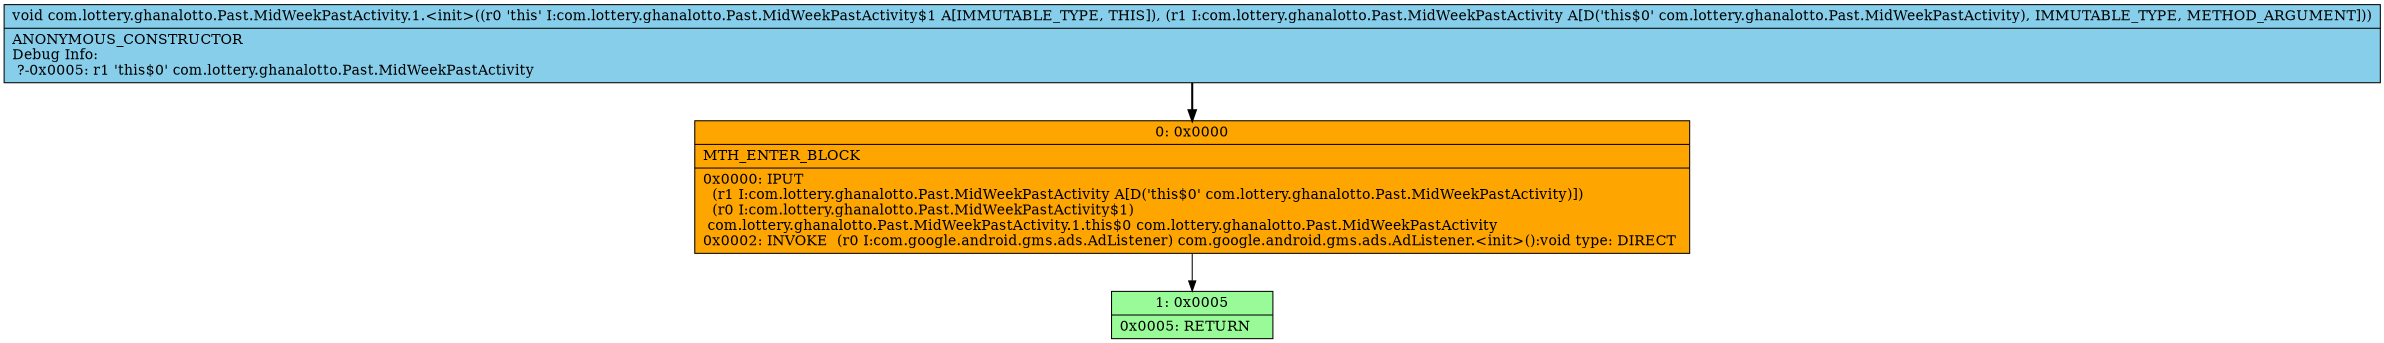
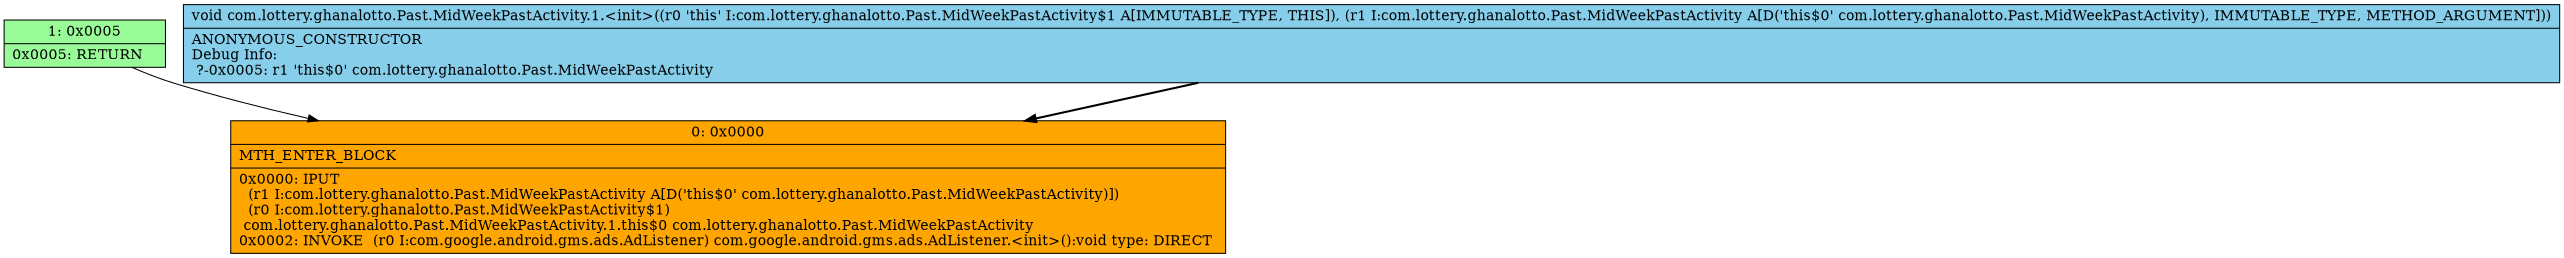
edge "0: 0x0000" -> "1: 0x0005": reversed
